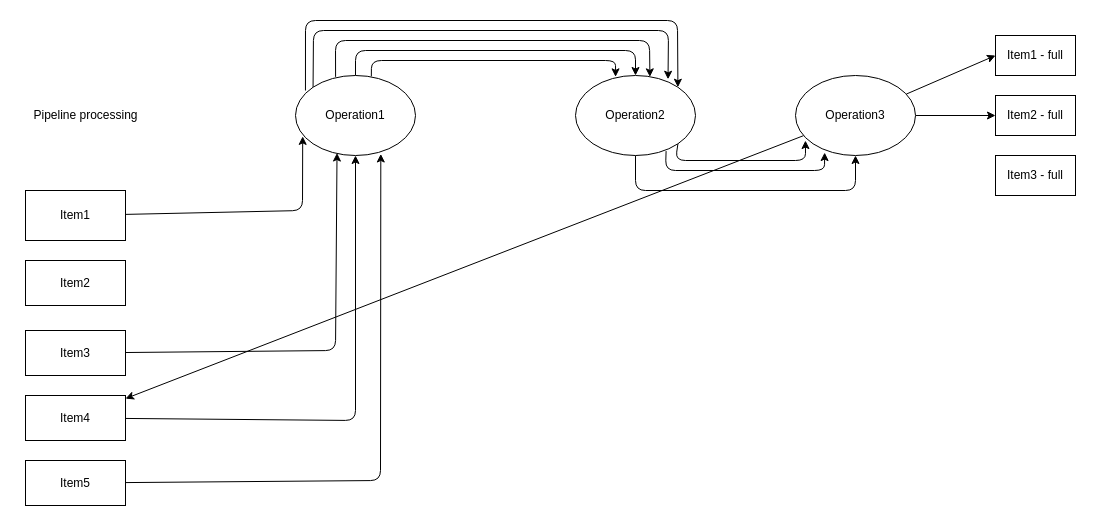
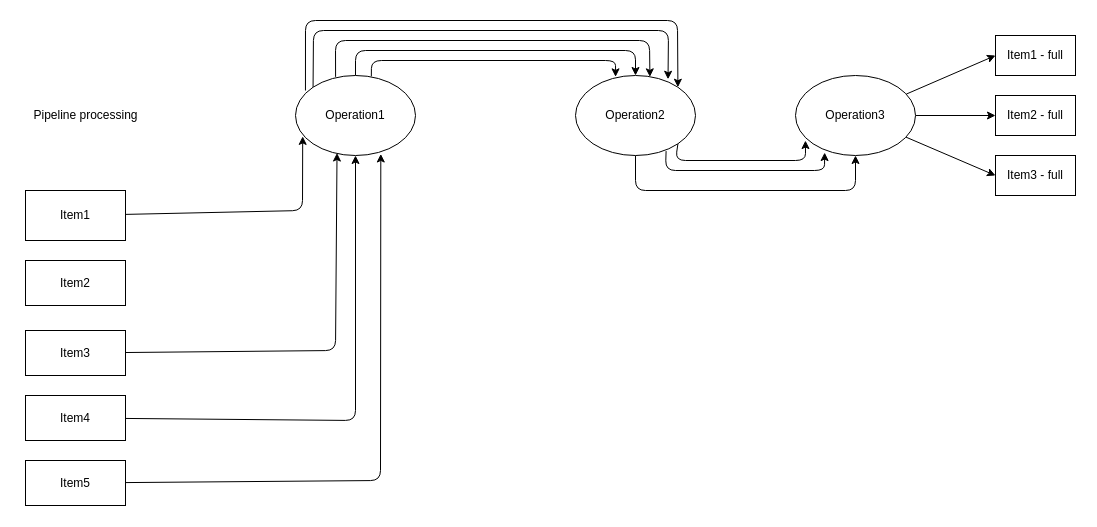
edge "Operation3" -> "Item4": now "Operation3" -> "Item3 - full"
